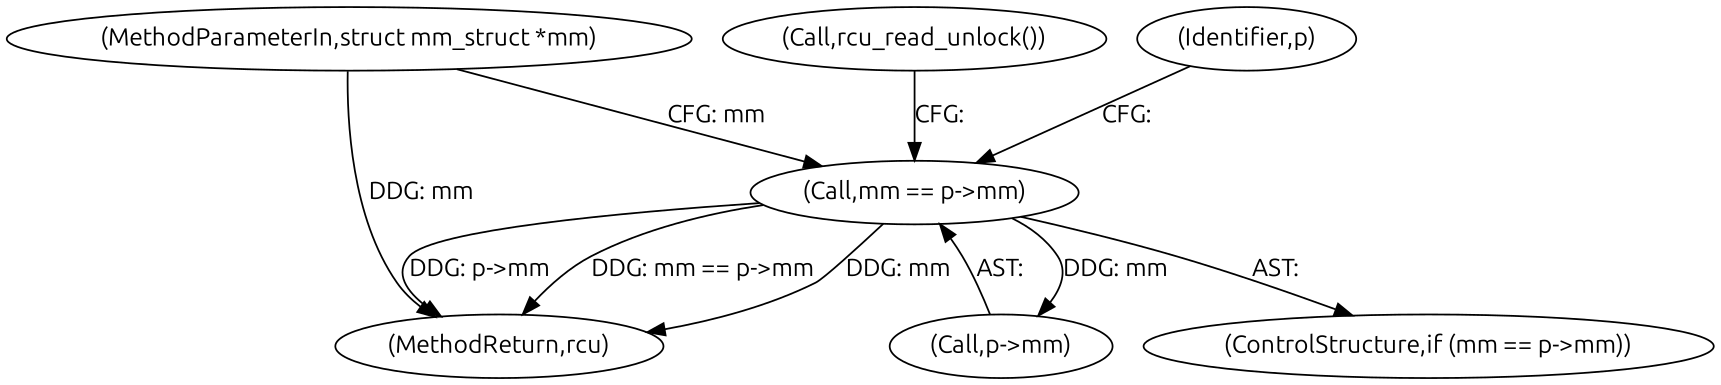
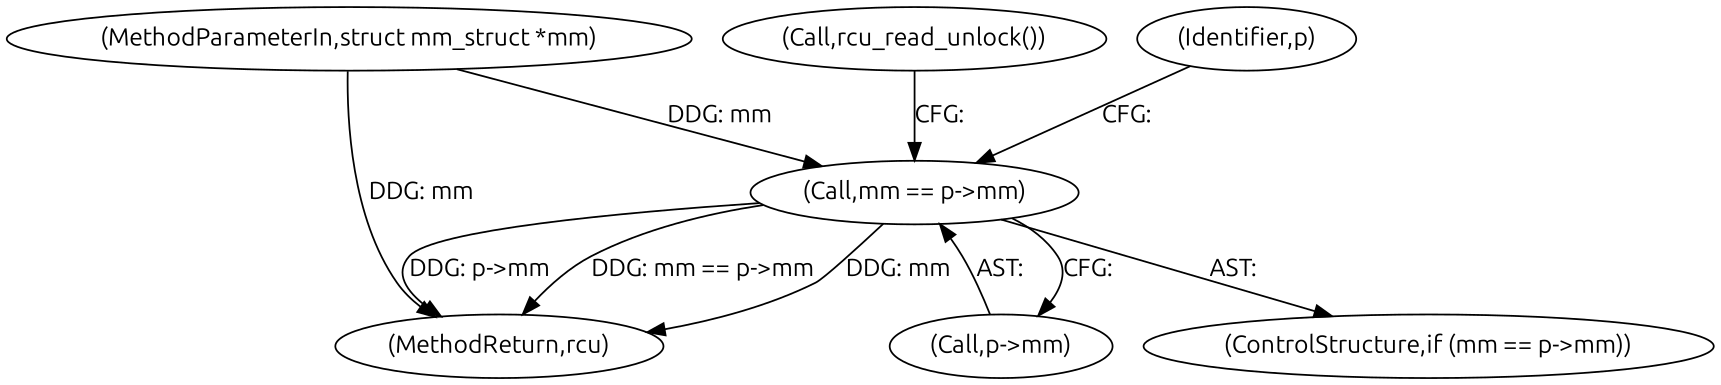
edge "(MethodParameterIn,struct mm_struct *mm)" -> "(Call,mm == p->mm)": label "CFG: mm" -> "DDG: mm"
edge "(Call,mm == p->mm)" -> "(Call,p->mm)": label "DDG: mm" -> "CFG: "
